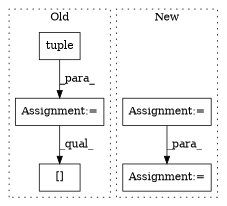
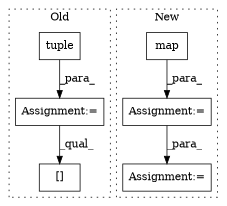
node "map": added
